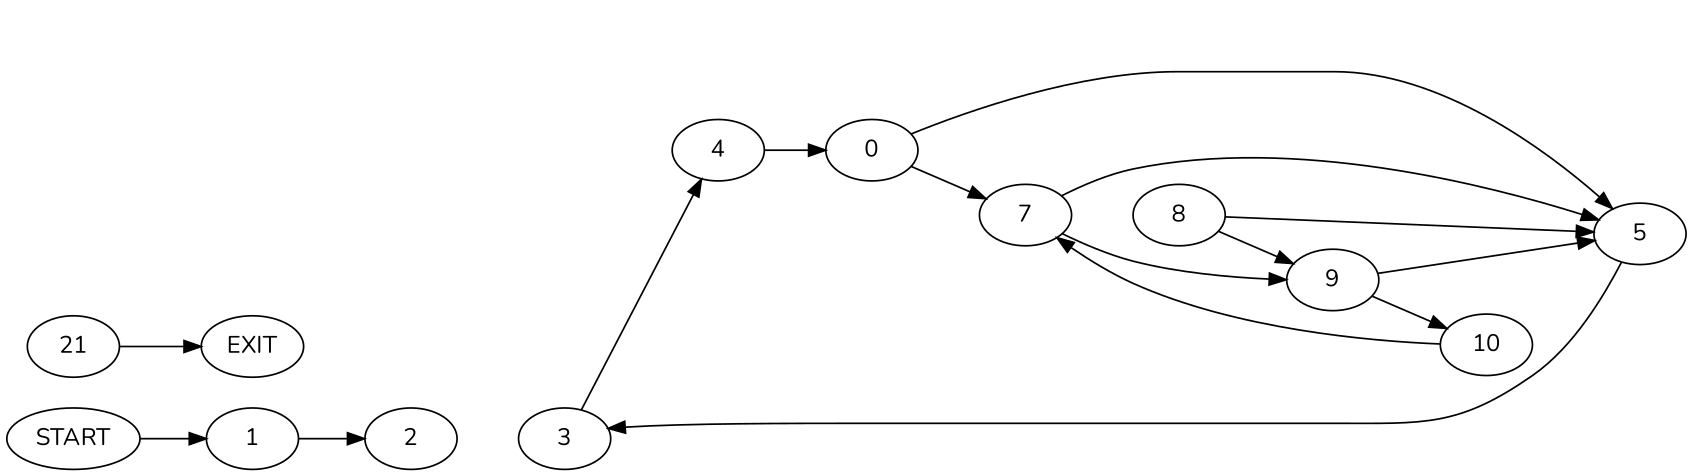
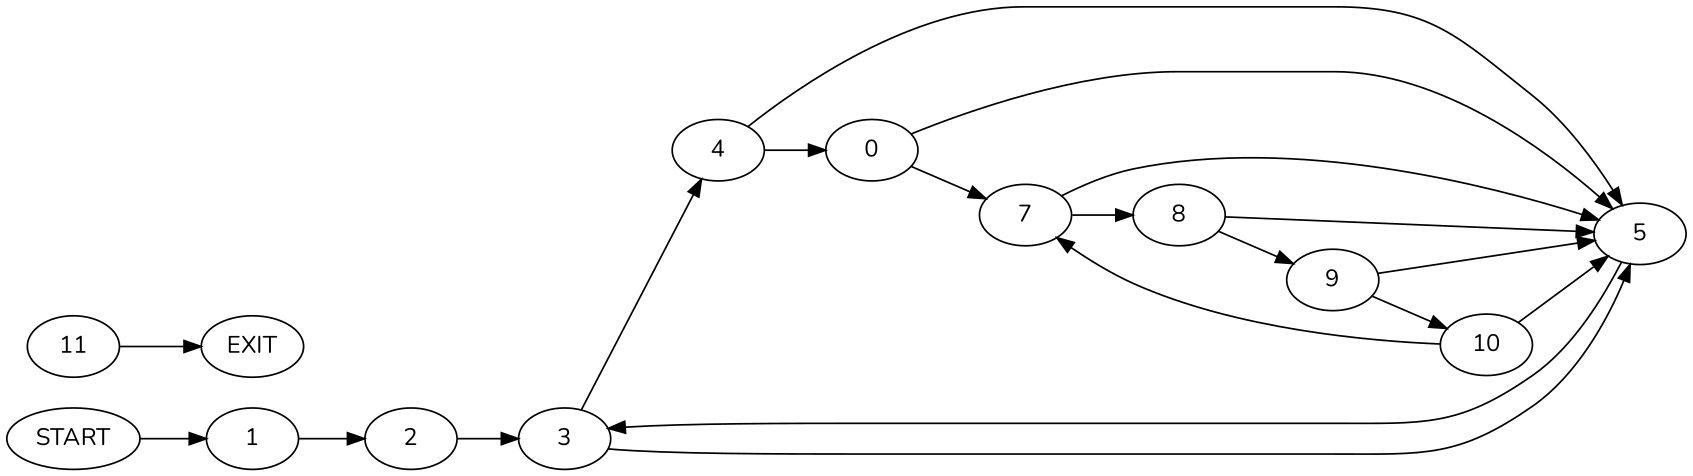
edge "4" -> "5": added
edge "7" -> "9": now "7" -> "8"
edge "10" -> "5": added
node "21": label "21" -> "11"
edge "2" -> "3": added
edge "3" -> "5": added
